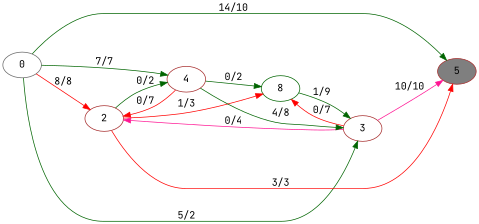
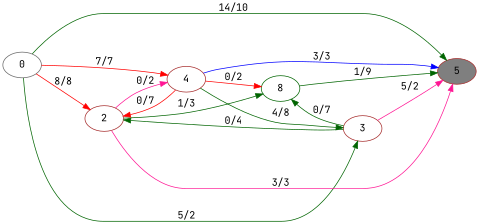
edge "4" -> "5": added, label "3/3"
edge "0" -> "4": color darkgreen -> red
edge "4" -> "8": color darkgreen -> red
edge "3" -> "5": label "10/10" -> "5/2"
edge "2" -> "4": color darkgreen -> deeppink
edge "8" -> "3": now "8" -> "5"
edge "2" -> "8": color red -> darkgreen
edge "3" -> "8": color red -> darkgreen
edge "3" -> "2": color deeppink -> darkgreen
edge "2" -> "5": color red -> deeppink
